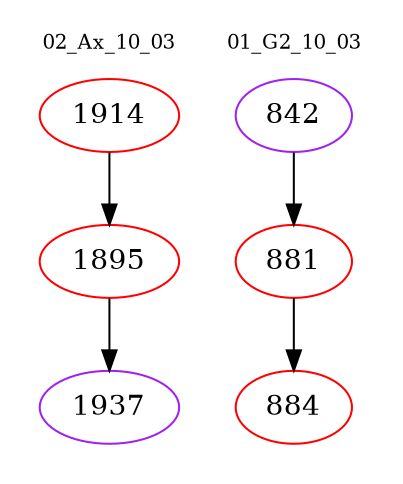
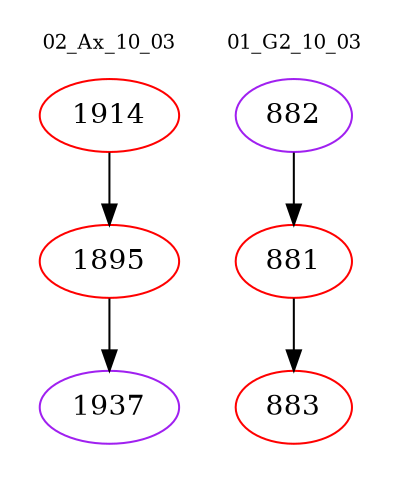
node "842": label "842" -> "882"
node "884": label "884" -> "883"
